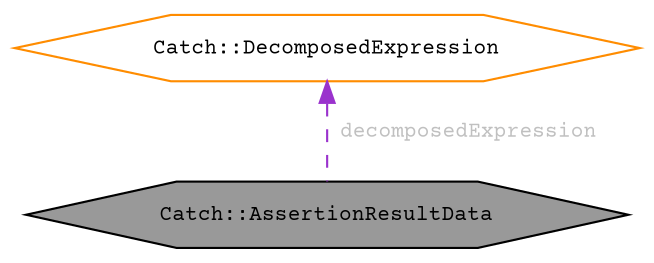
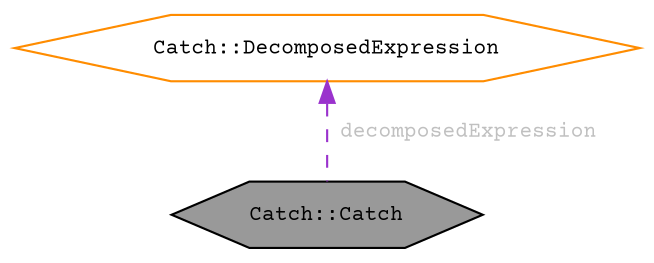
node "Catch::AssertionResultData": label "Catch::AssertionResultData" -> "Catch::Catch"
